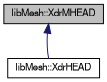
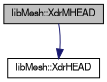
edge "libMesh::XdrHEAD" -> "libMesh::XdrMHEAD": reversed
